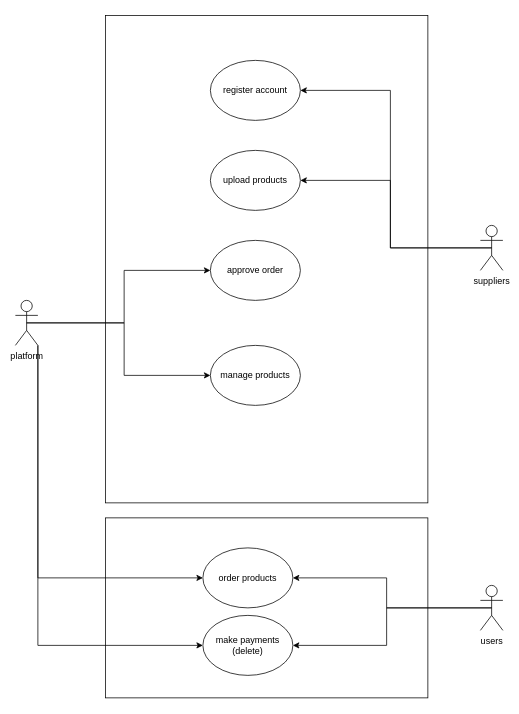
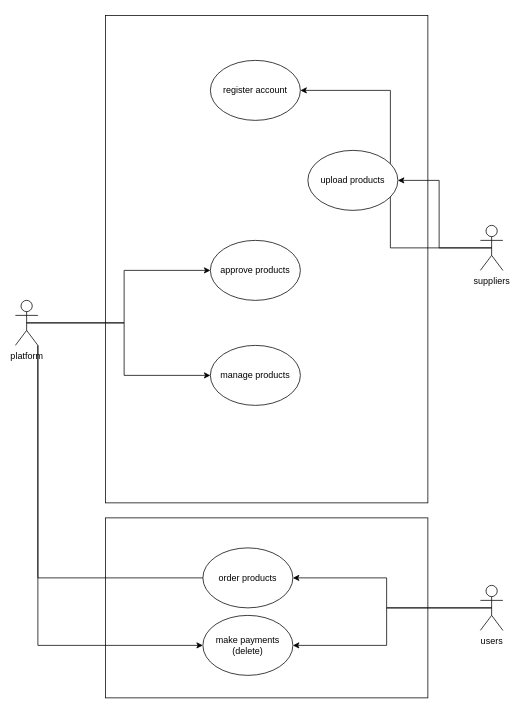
node "upload products": moved (255, 180) -> (353, 180)
node "approve order": label "approve order" -> "approve products"
edge "platform" -> "order products": arrowhead classic -> none
